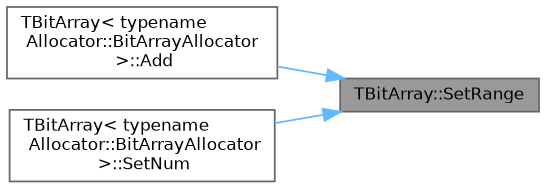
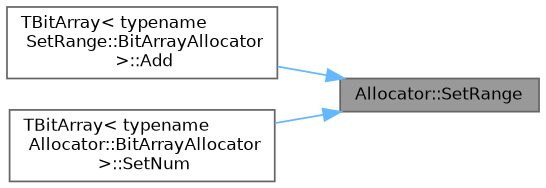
node "TBitArray< typename Allocator::BitArrayAllocator >::Add": label "TBitArray< typename Allocator::BitArrayAllocator >::Add" -> "TBitArray< typename SetRange::BitArrayAllocator >::Add"
node "TBitArray::SetRange": label "TBitArray::SetRange" -> "Allocator::SetRange"
